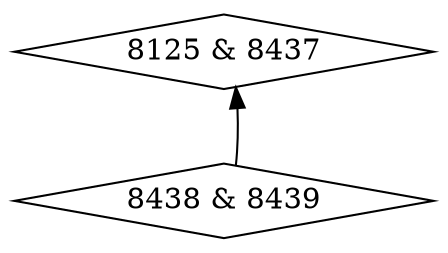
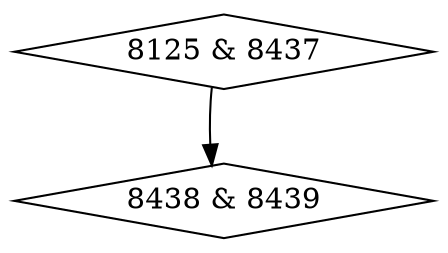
edge "8438 & 8439" -> "8125 & 8437": reversed
